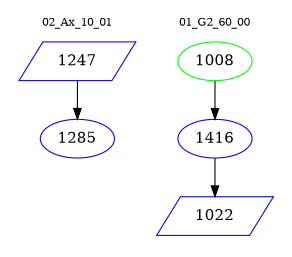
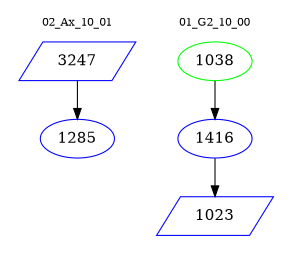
cluster "01_G2_60_00": label "01_G2_60_00" -> "01_G2_10_00"
node "1247": label "1247" -> "3247"
node "1008": label "1008" -> "1038"
node "1022": label "1022" -> "1023"
